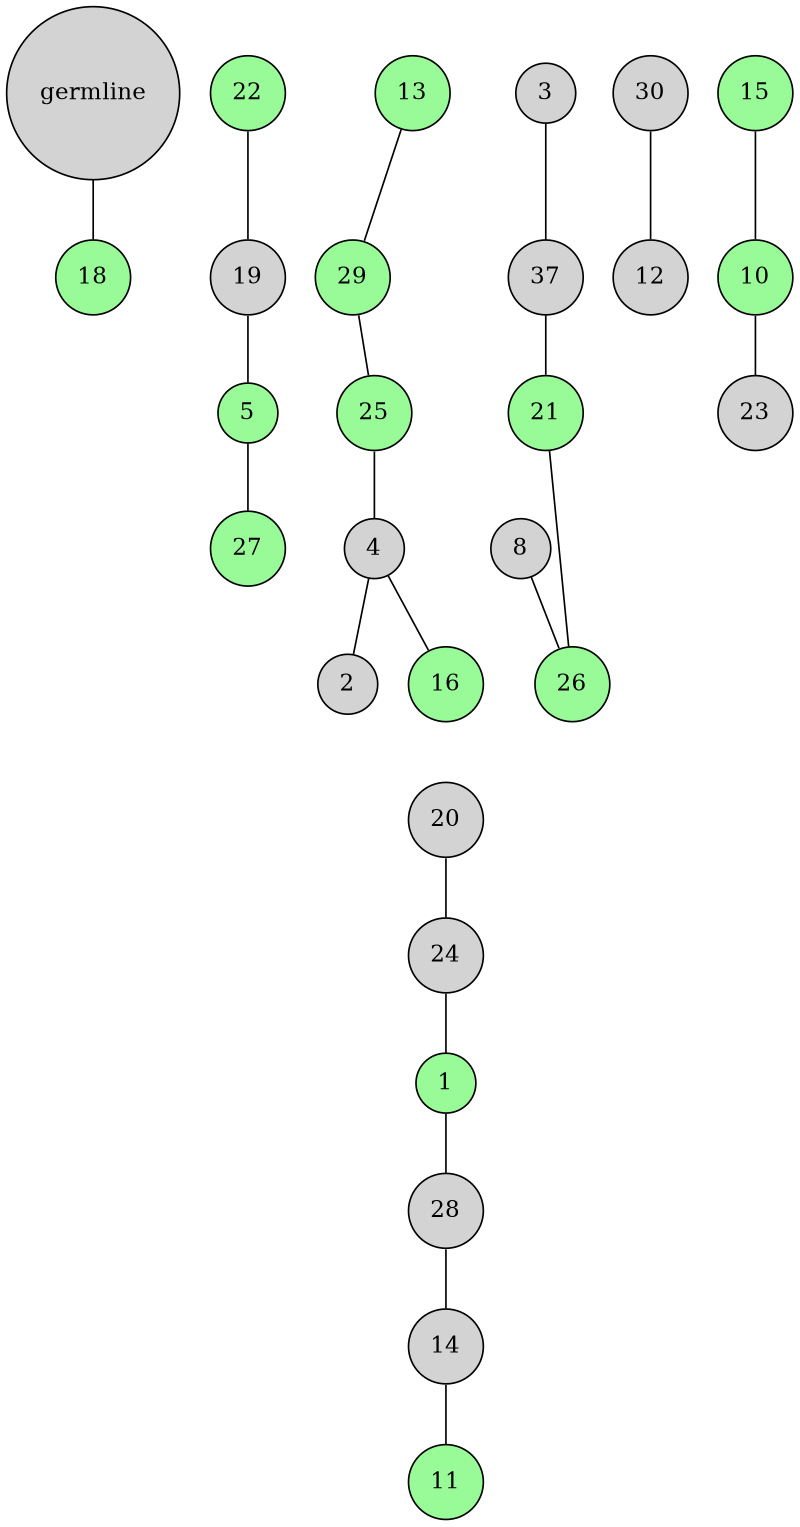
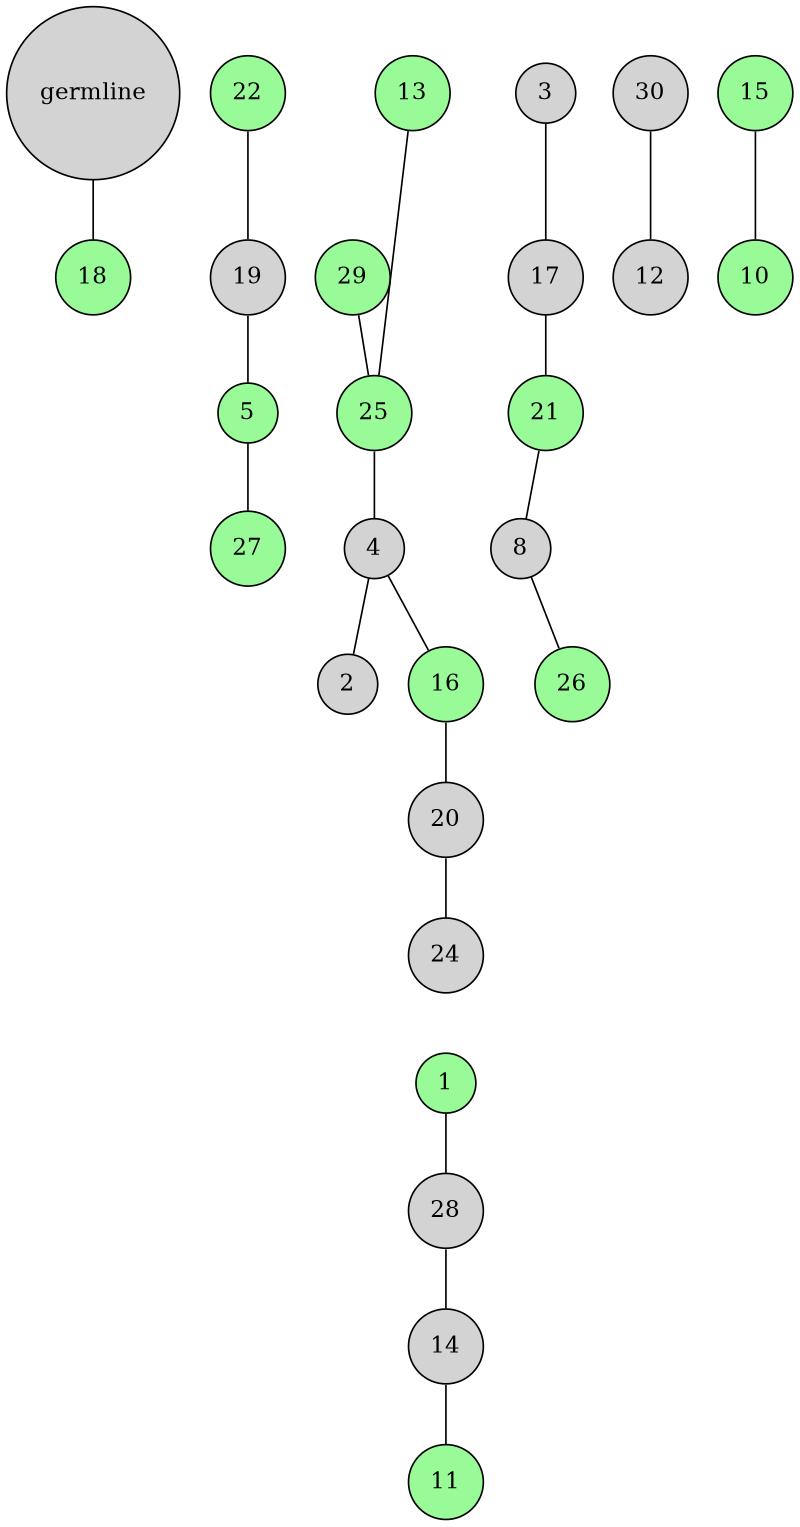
edge "13" -- "29": now "13" -- "25"
node "37": label "37" -> "17"
node "23": removed
edge "21" -- "26": now "21" -- "8"
edge "16" -- "20": added
edge "24" -- "1": removed
